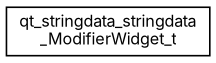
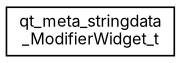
node "qt_stringdata_stringdata _ModifierWidget_t": label "qt_stringdata_stringdata _ModifierWidget_t" -> "qt_meta_stringdata _ModifierWidget_t"
